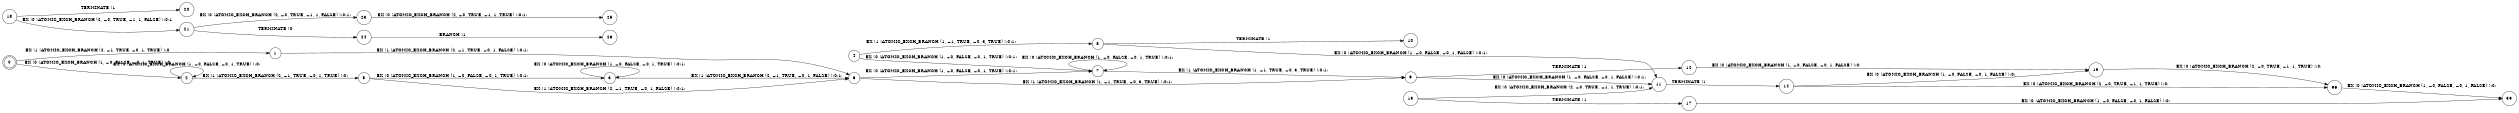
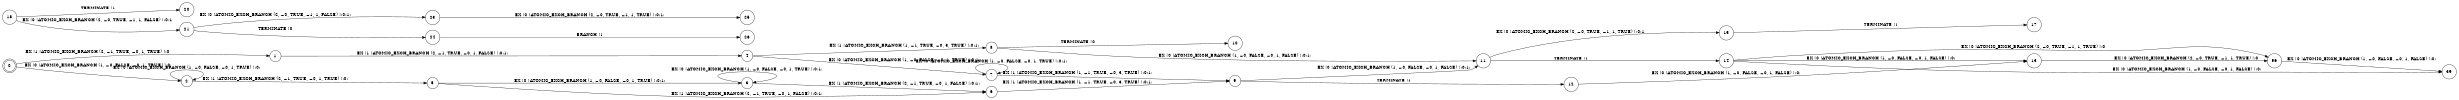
edge "8" -> "10": label "TERMINATE !1" -> "TERMINATE !0"
edge "1" -> "6": now "1" -> "4"
edge "6" -> "7": removed, label "EX !0 !ATOMIC_EXCH_BRANCH (1, +0, FALSE, +0, 1, TRUE) !:0:1:"
edge "15" -> "11": reversed
edge "17" -> "39": now "14" -> "39"
